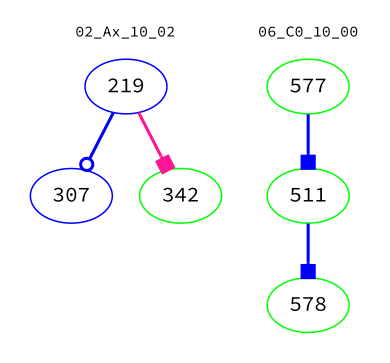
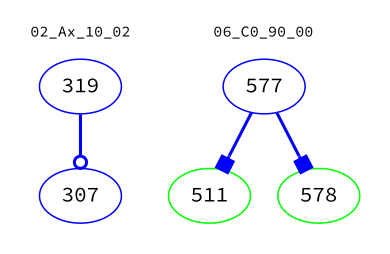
cluster "06_C0_10_00": label "06_C0_10_00" -> "06_C0_90_00"
node "219": label "219" -> "319"
node "577": color green -> blue
node "342": removed
edge "511" -> "578": now "577" -> "578"
